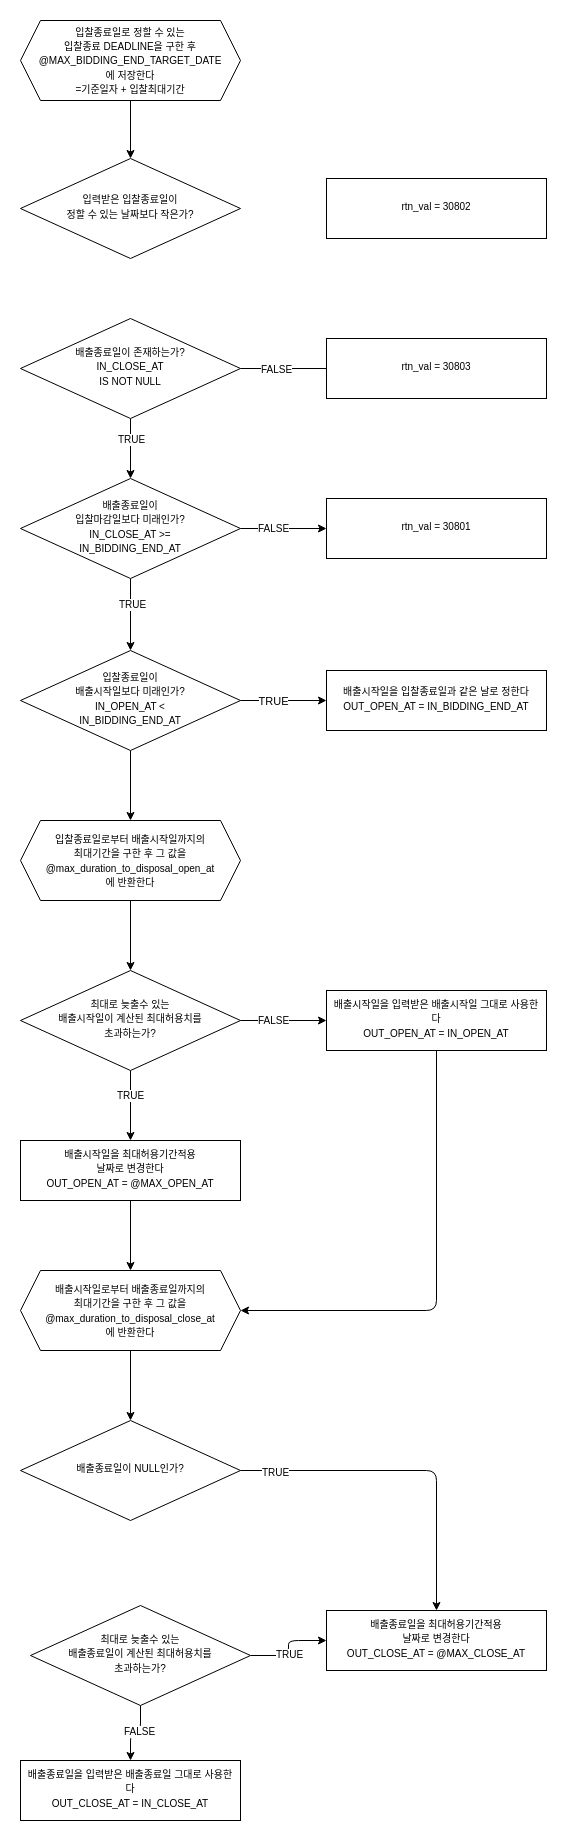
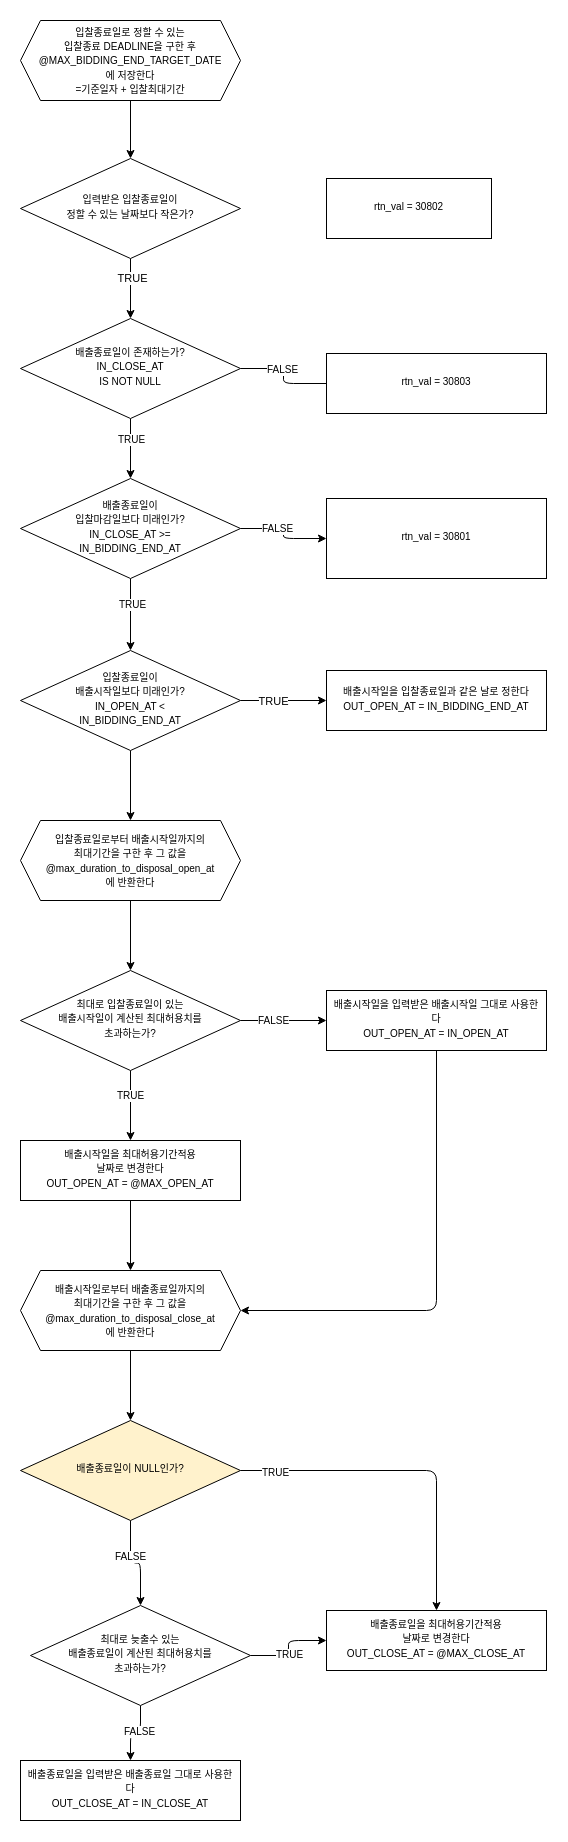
node "rtn_val = 30802": size 220x60 -> 165x60
edge "입력받은 입찰종료일이 정할 수 있는 날짜보다 작은가?" -> "배출종료일이 존재하는가? IN_CLOSE_AT IS NOT NULL": added, label "TRUE"
node "rtn_val = 30803": moved (437, 369) -> (437, 384)
node "rtn_val = 30801": size 220x60 -> 220x80
node "최대로 늦출수 있는 배출시작일이 계산된 최대허용치를 초과하는가?": label "최대로 늦출수 있는 배출시작일이 계산된 최대허용치를 초과하는가?" -> "최대로 입찰종료일이 있는 배출시작일이 계산된 최대허용치를 초과하는가?"
node "배출종료일이 NULL인가?": fillcolor #ffffff -> #fff2cc
edge "배출종료일이 NULL인가?" -> "최대로 늦출수 있는배출종료일이 계산된 최대허용치를초과하는가?": added, label "FALSE"
